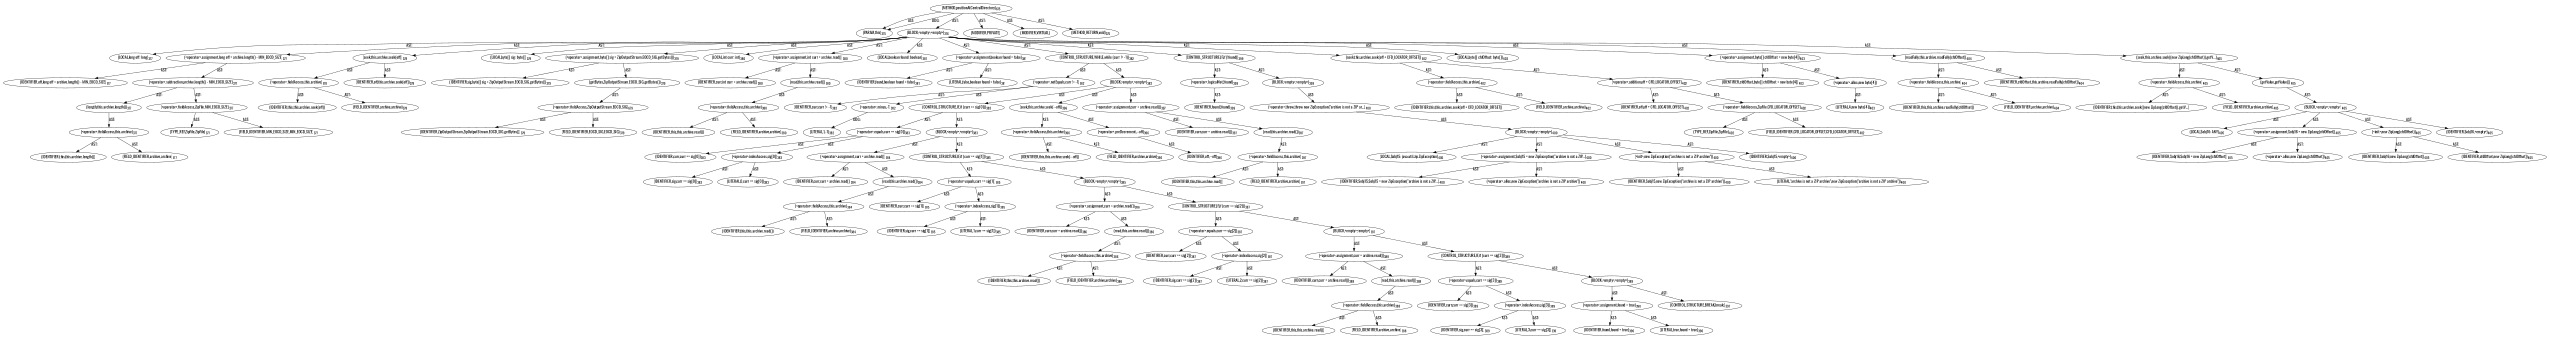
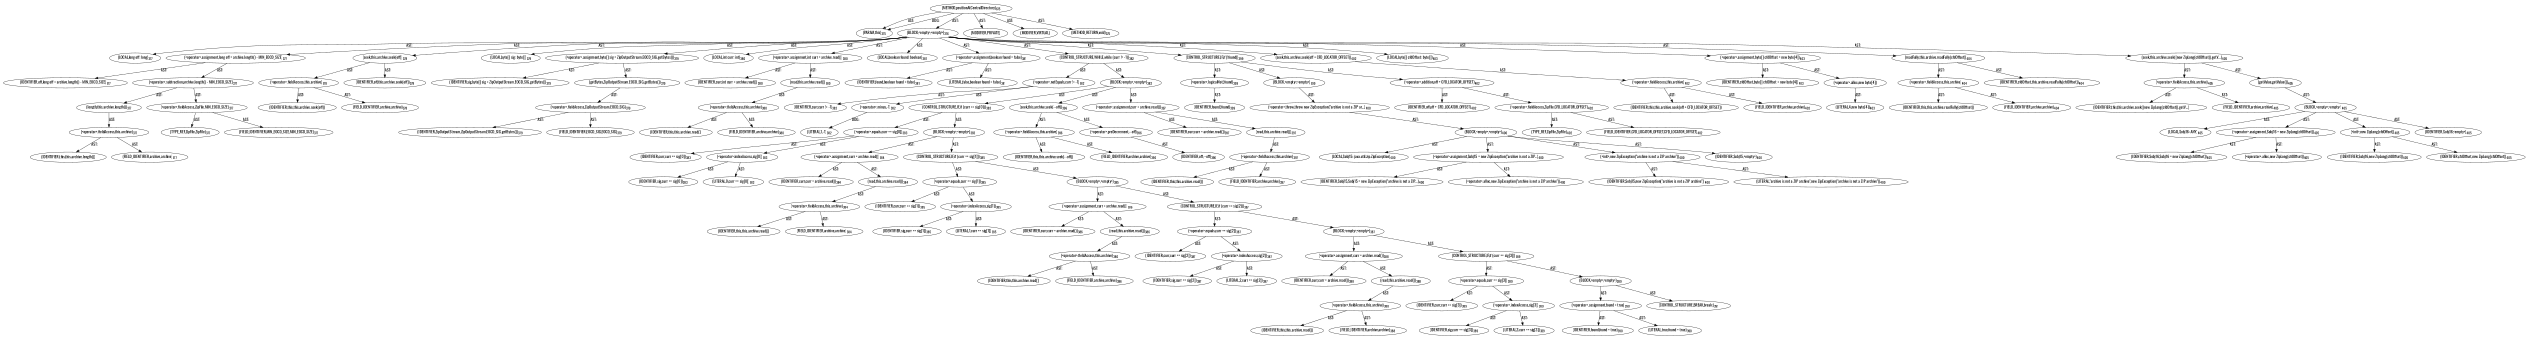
edge "(seek,this.archive.seek(off + CFD_LOCATOR_OFFSET))" -> "(<operator>.addition,off + CFD_LOCATOR_OFFSET)": now "(CONTROL_STRUCTURE,IF,if (!found))" -> "(<operator>.addition,off + CFD_LOCATOR_OFFSET)"
node "(<operator>.fieldAccess,ZipOutputStream.EOCD_SIG)": text "679" -> "379"
